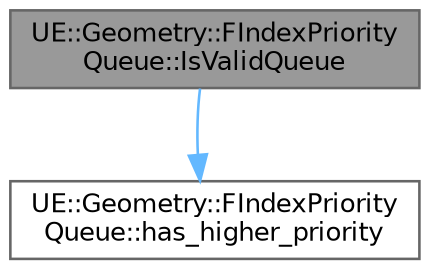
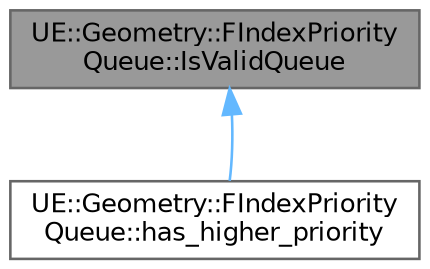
edge "UE::Geometry::FIndexPriority Queue::IsValidQueue" -> "UE::Geometry::FIndexPriority Queue::has_higher_priority": reversed
